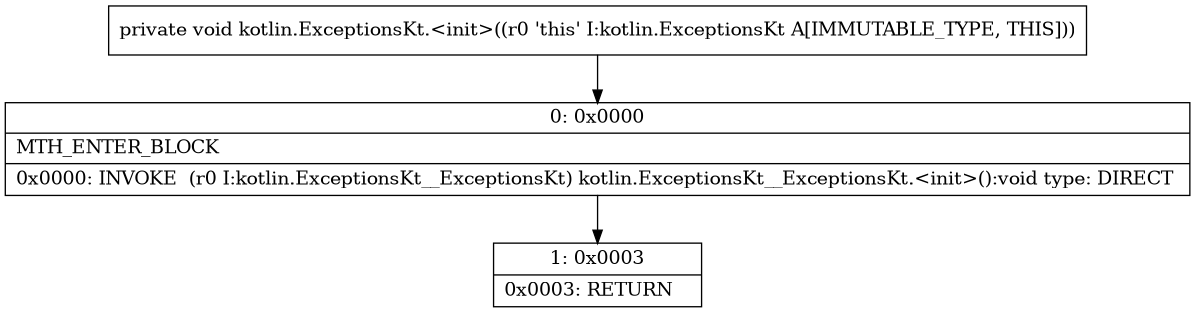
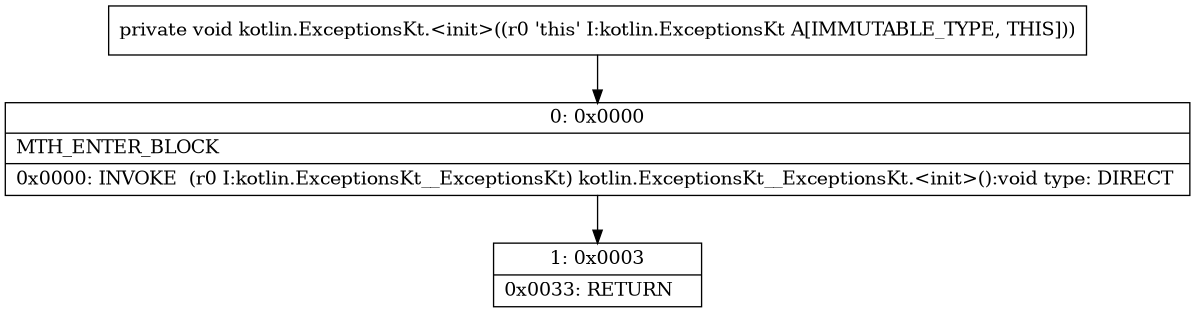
node "1: 0x0003": text "0x0003: RETURN" -> "0x0033: RETURN"
